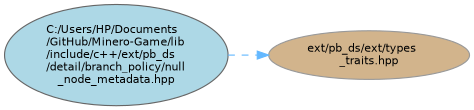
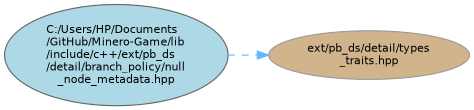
node "ext/pb_ds/ext/types _traits.hpp": label "ext/pb_ds/ext/types _traits.hpp" -> "ext/pb_ds/detail/types _traits.hpp"
